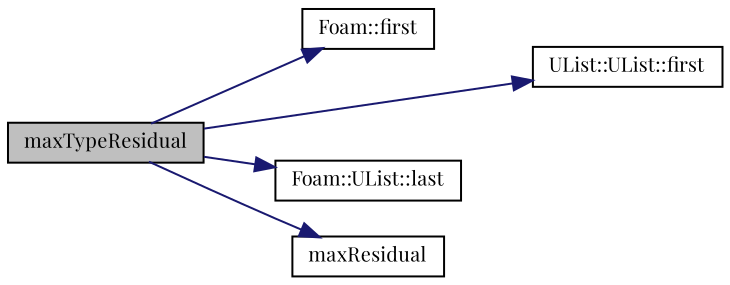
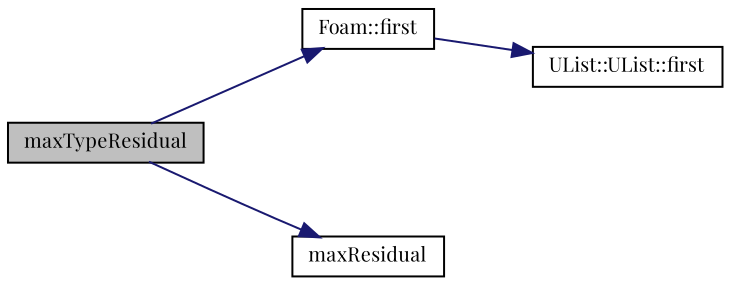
edge "maxTypeResidual" -> "UList::UList::first": now "Foam::first" -> "UList::UList::first"
node "Foam::UList::last": removed
